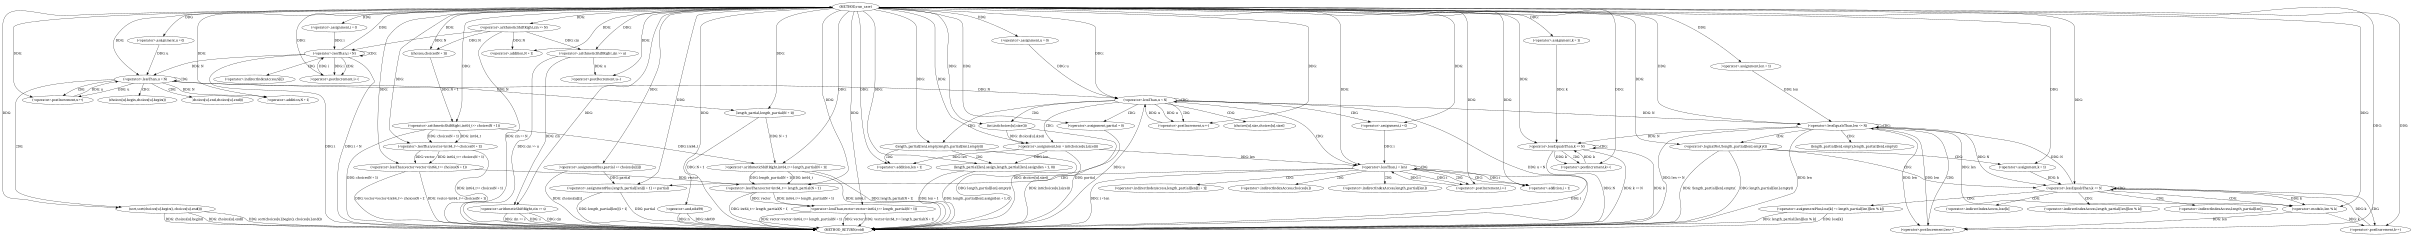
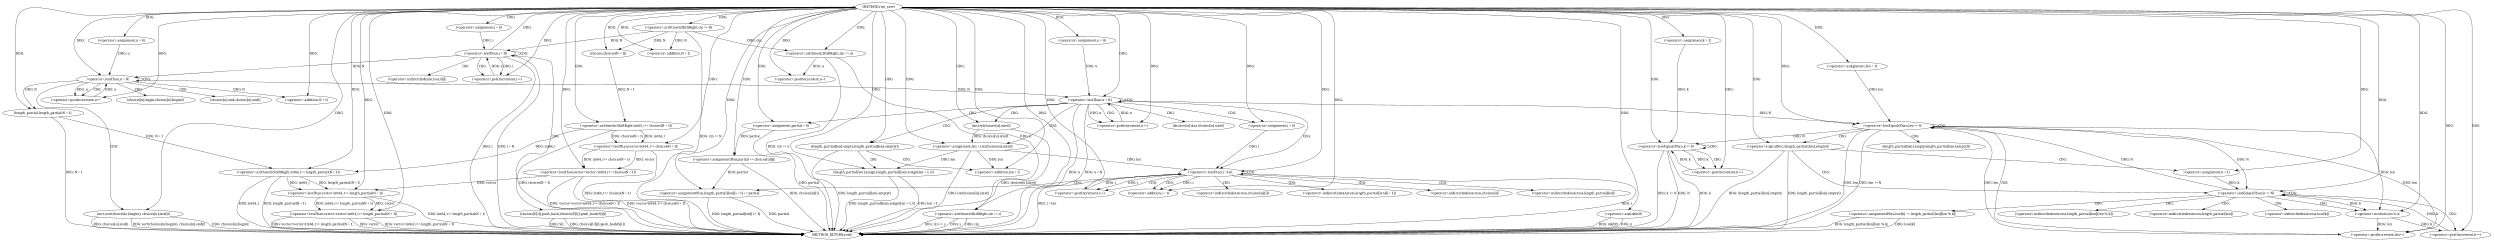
edge "(<operator>.arithmeticShiftRight,cin >> u)" -> "(<operator>.arithmeticShiftRight,cin >> s)": label "DDG: cin" -> "DDG: n"
edge "(<operator>.assignment,partial = 0)" -> "(<operator>.assignmentPlus,partial += choices[u][i])": added, label "DDG: partial"
node "(<operator>.indirectIndexAccess,choices[u][i])": added
node "(choices[U[i]].push_back,choices[U[i]].push_back(S[i]))": added
